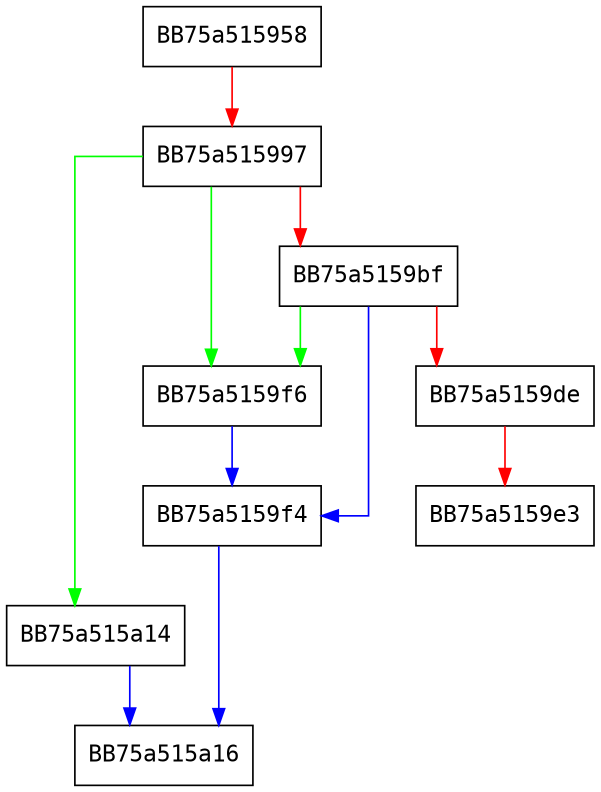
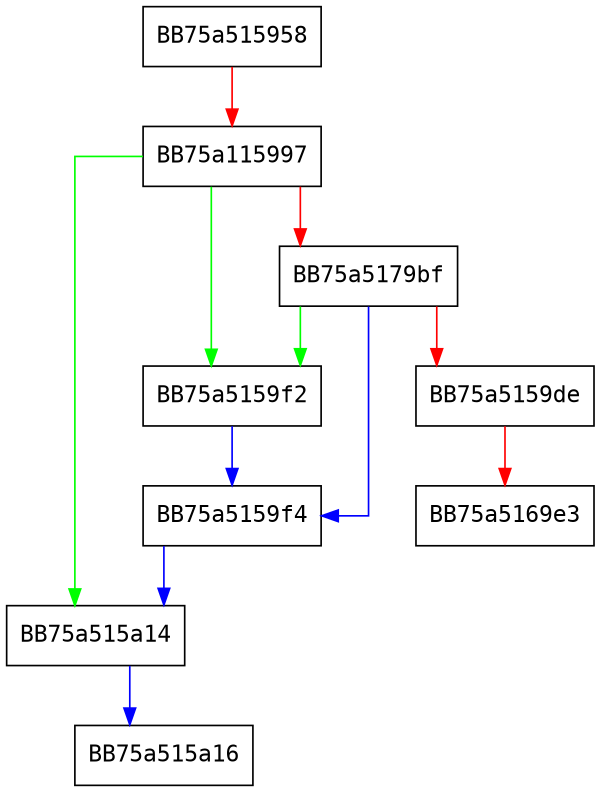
node "BB75a515997": label "BB75a515997" -> "BB75a115997"
node "BB75a5159bf": label "BB75a5159bf" -> "BB75a5179bf"
node "BB75a5159f6": label "BB75a5159f6" -> "BB75a5159f2"
node "BB75a5159e3": label "BB75a5159e3" -> "BB75a5169e3"
edge "BB75a5159f4" -> "BB75a515a16": now "BB75a5159f4" -> "BB75a515a14"
